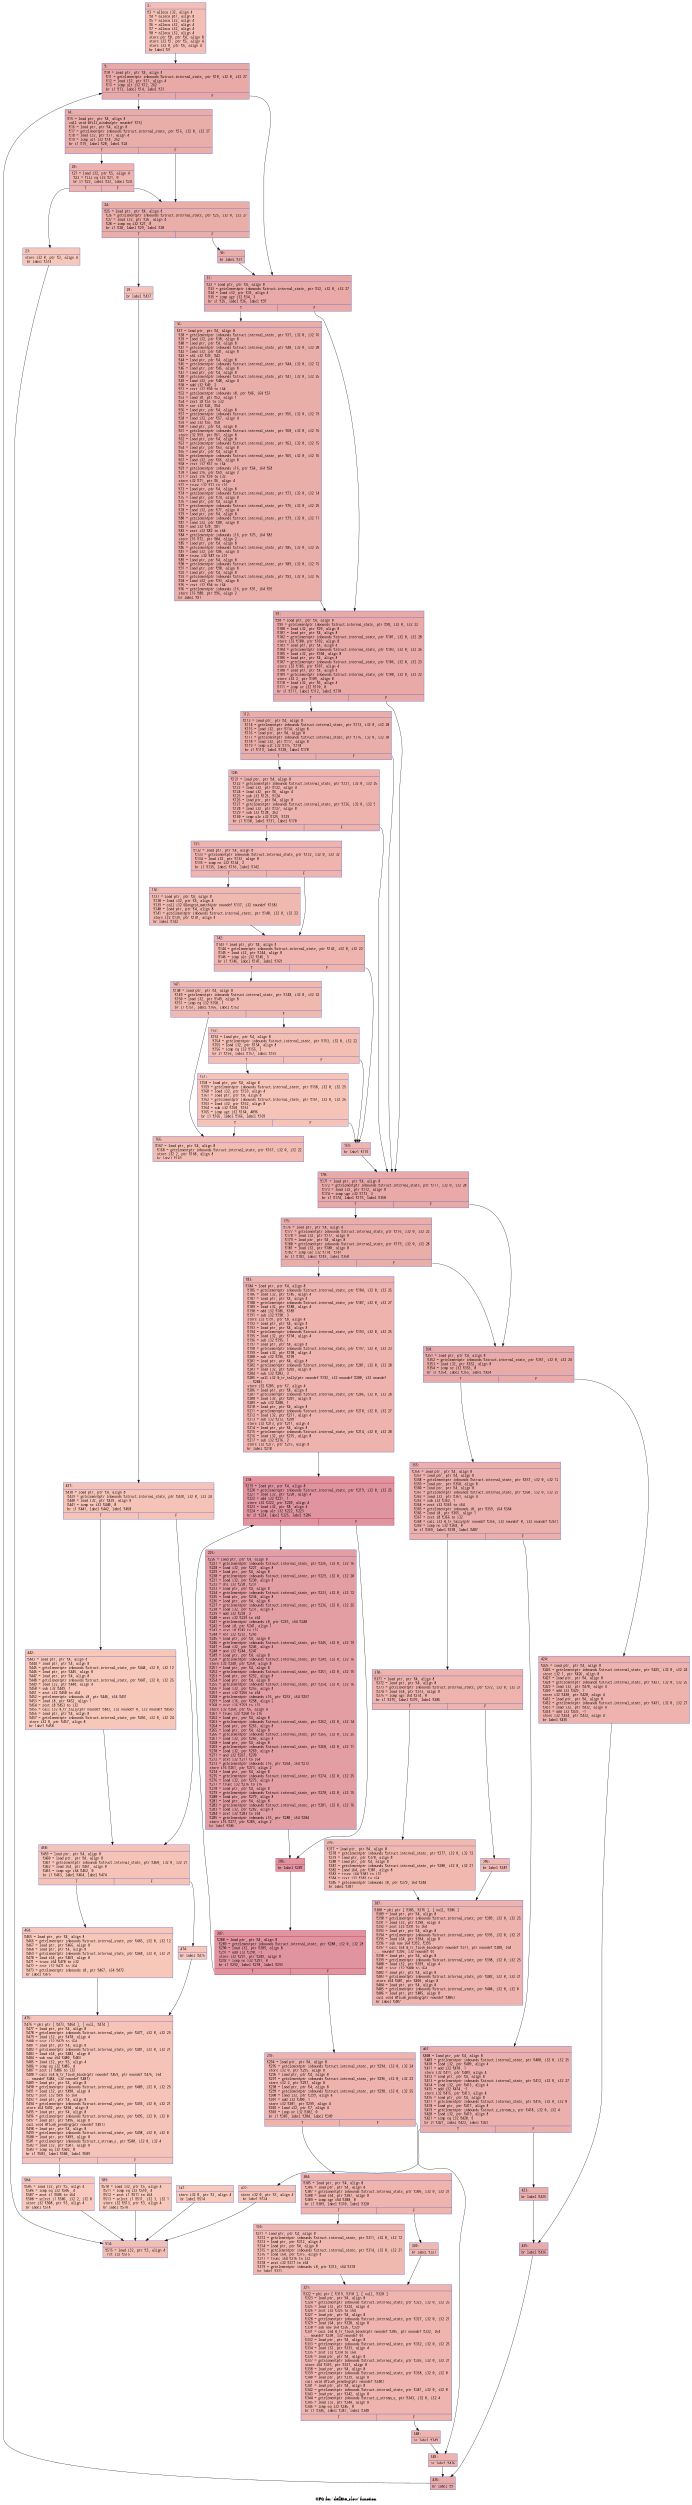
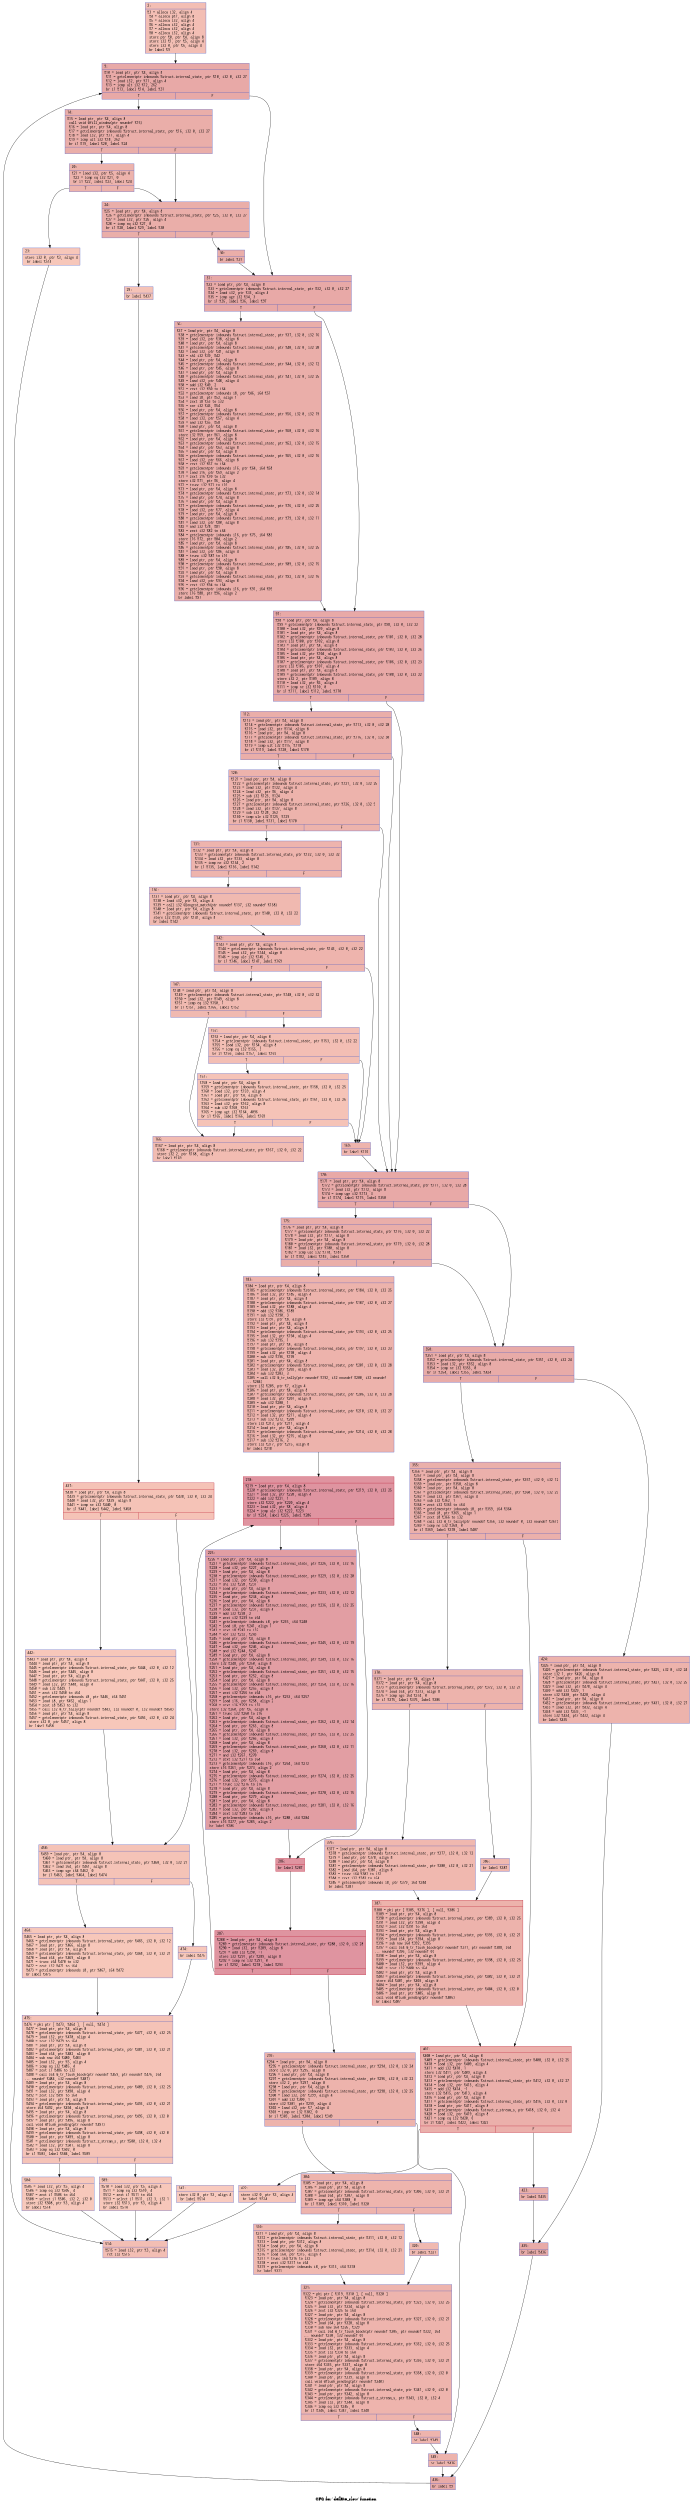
node "20:": text "%22 = fill eq i32 %21, 0" -> "%22 = icmp eq i32 %21, 0"
edge "131:" -> "142:": removed
node "437:": color #3d50c3ff -> #b70d28ff
node "387:": color #3d50c3ff -> #b70d28ff
edge "387:" -> "407:": added
node "407:": color #3d50c3ff -> #b70d28ff
